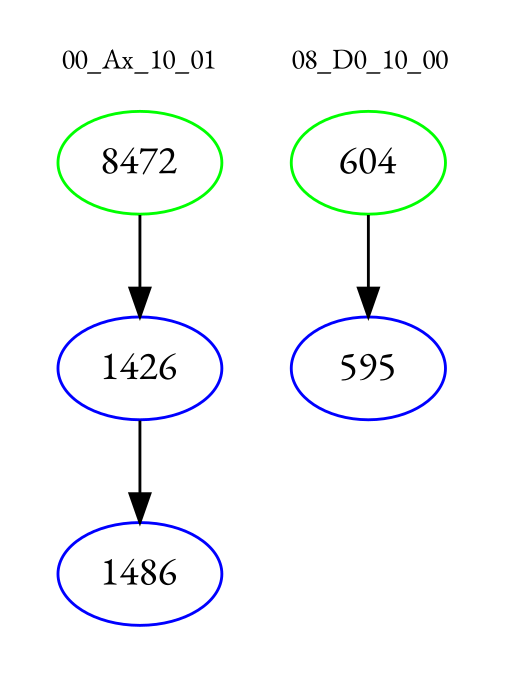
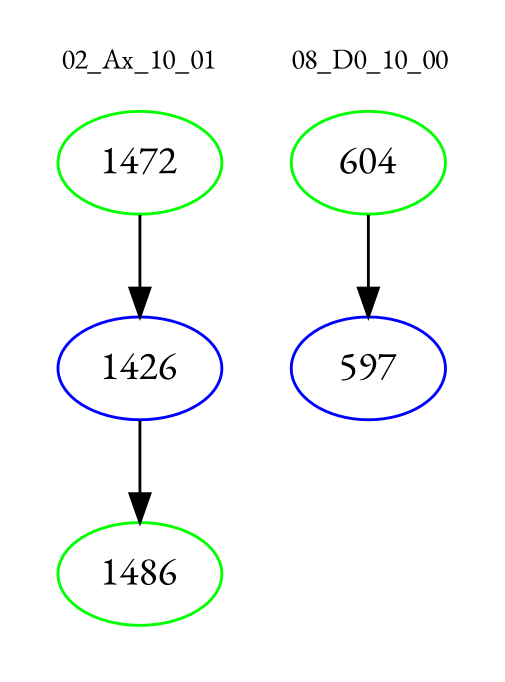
cluster "00_Ax_10_01": label "00_Ax_10_01" -> "02_Ax_10_01"
node "8472": label "8472" -> "1472"
node "595": label "595" -> "597"
node "1486": color blue -> green
